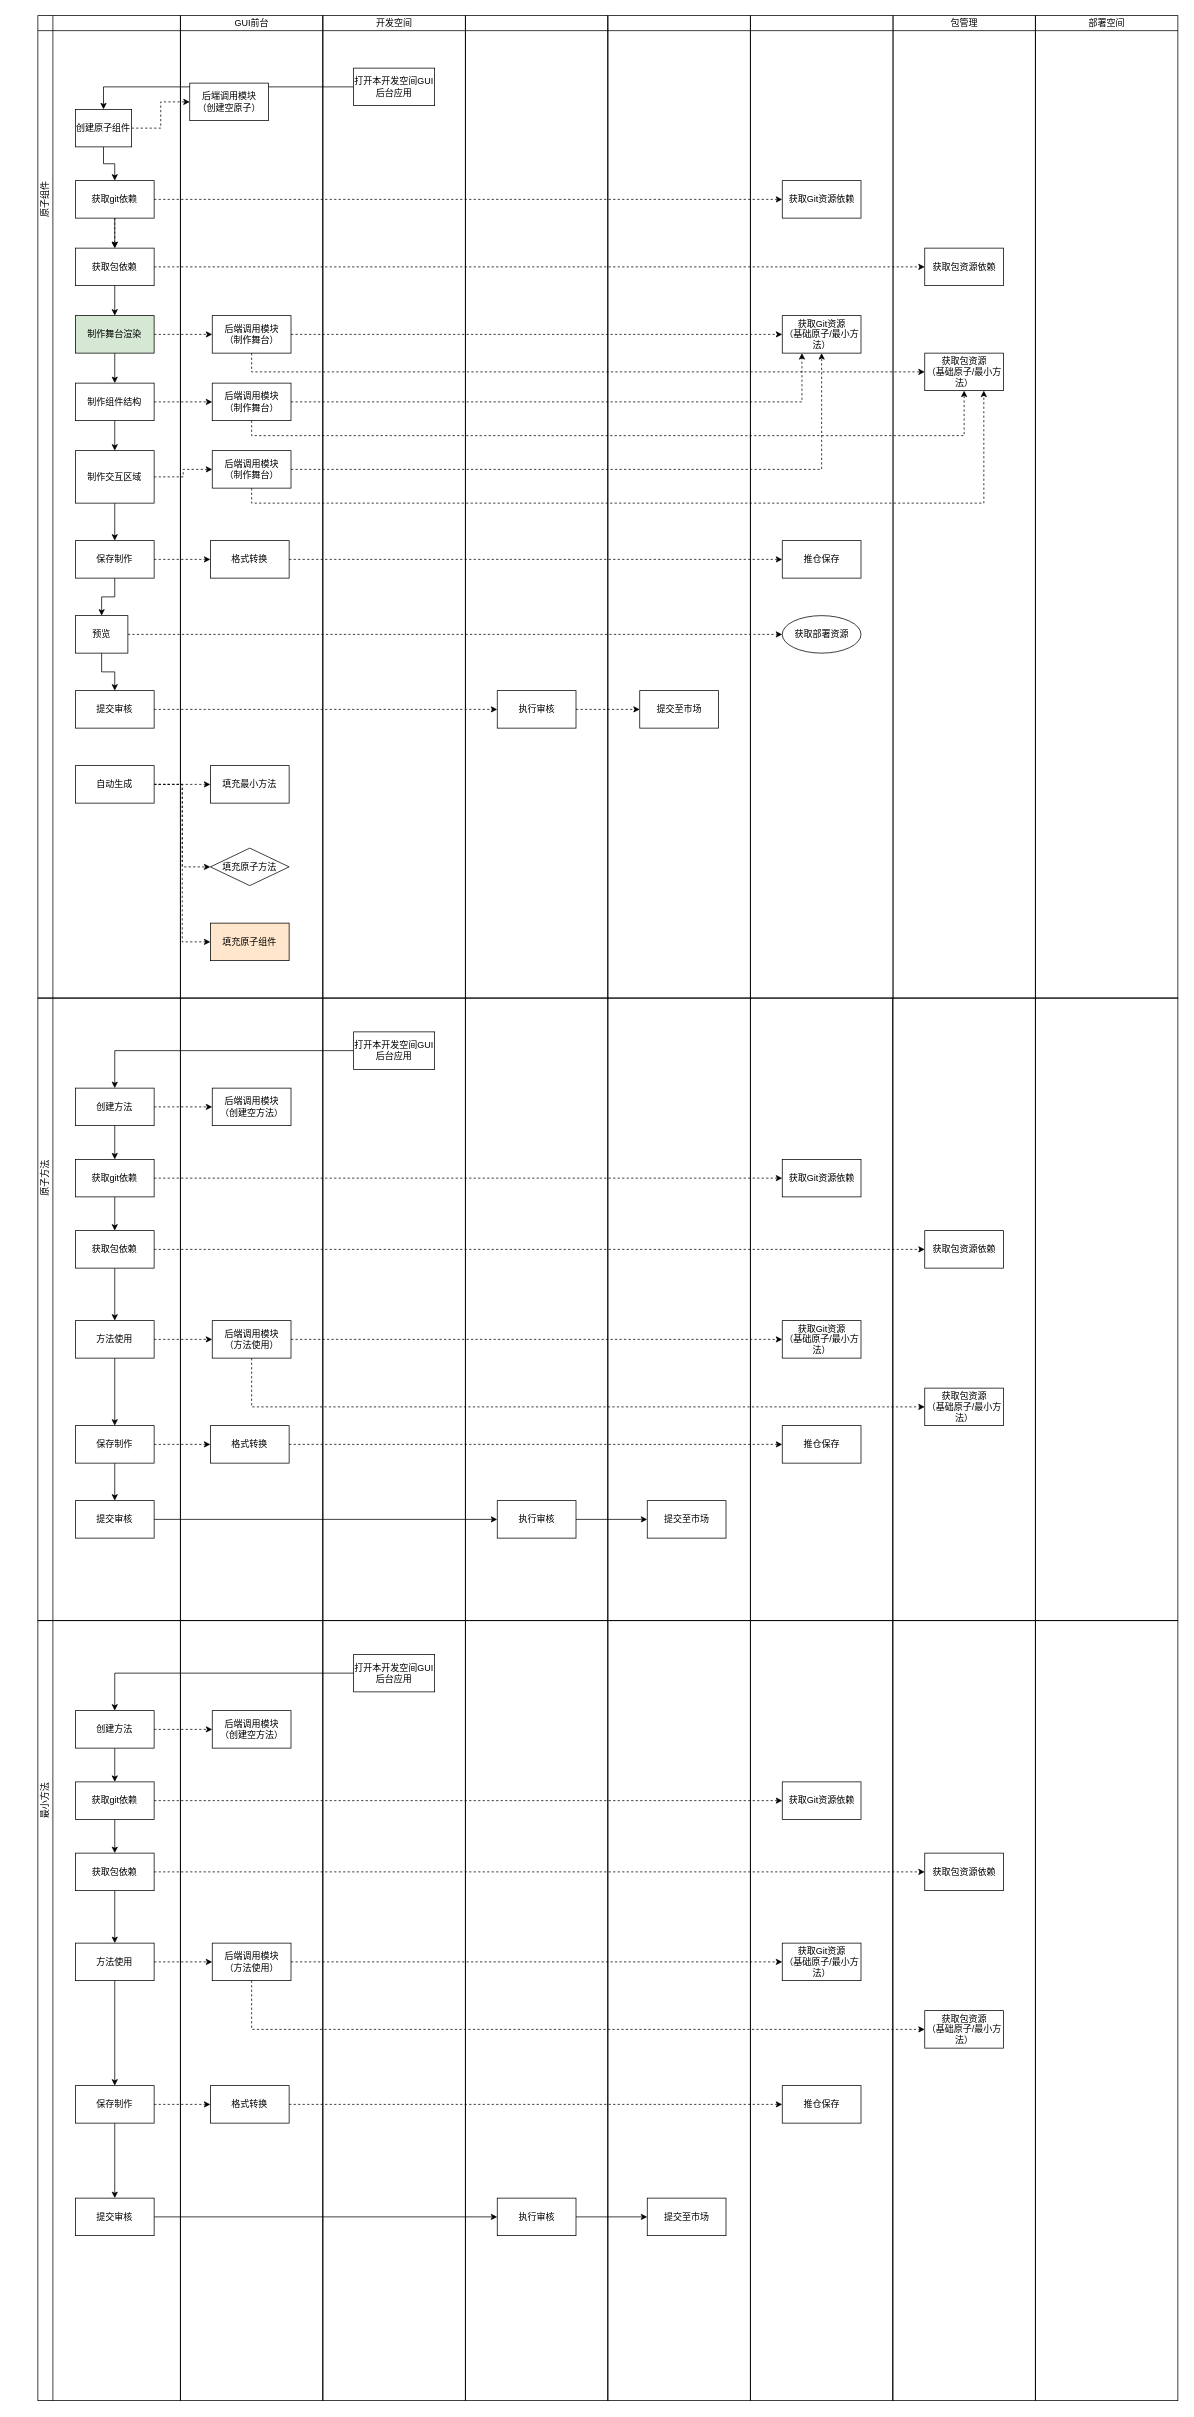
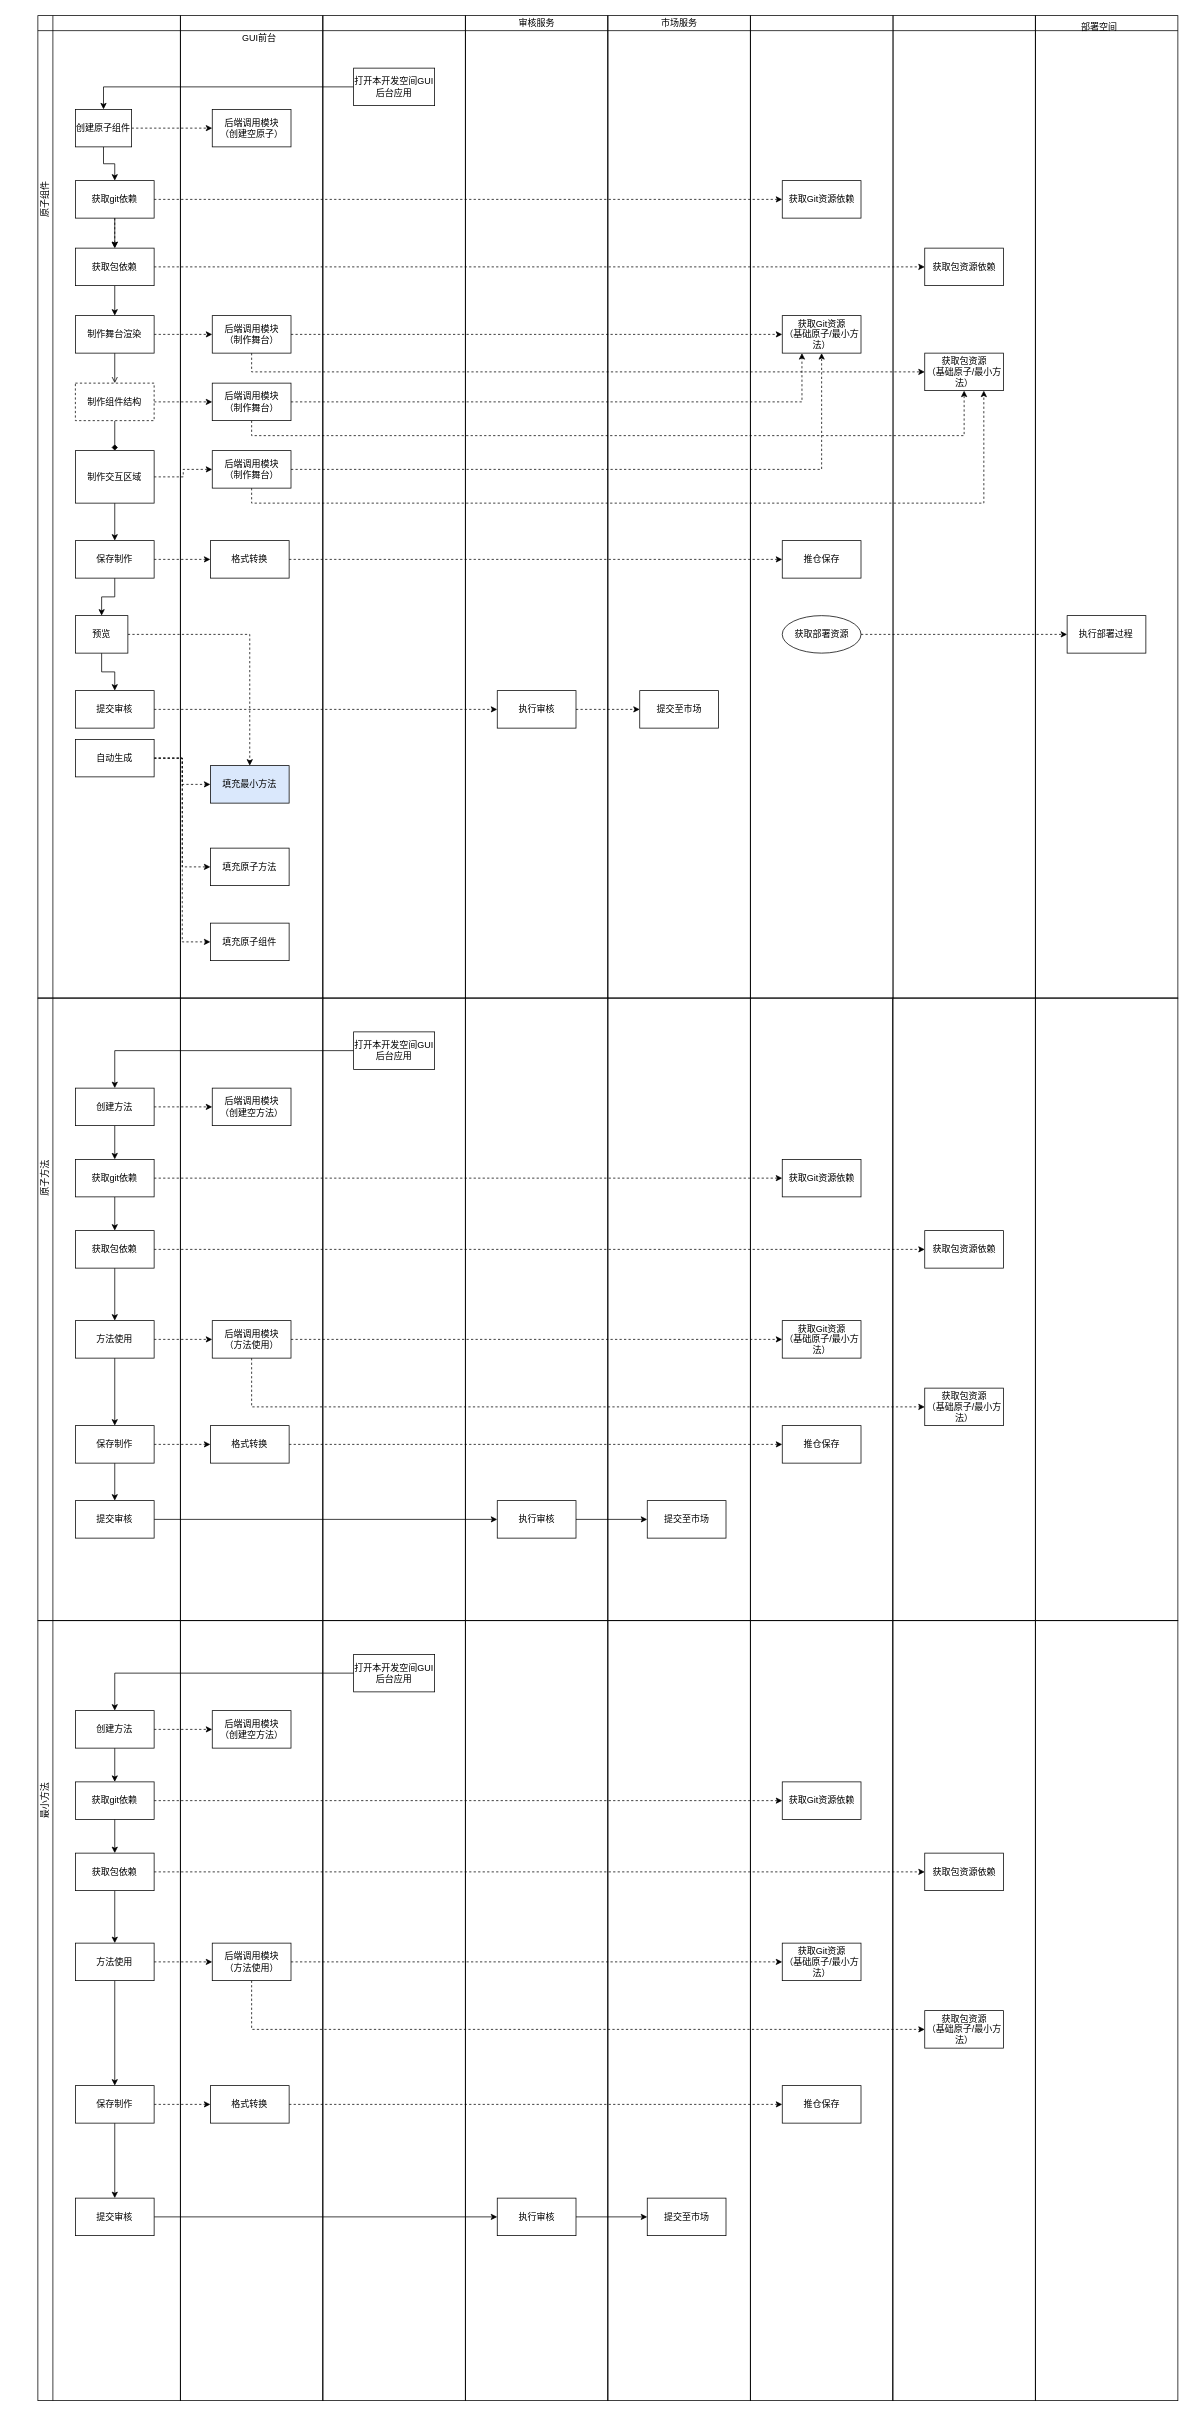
node "GUI前台": moved (252, 23) -> (259, 38)
node "开发空间": removed
node "审核服务": added
node "市场服务": added
node "包管理": removed
node "部署空间": moved (1107, 23) -> (1099, 27)
node "后端调用模块 （创建空原子）": moved (229, 102) -> (252, 128)
node "制作舞台渲染": fillcolor #d5e8d4 -> #ffffff
edge "制作舞台渲染" -> "制作组件结构": arrowhead classic -> open
node "制作组件结构": style solid -> dashed
edge "制作组件结构" -> "制作交互区域": arrowhead classic -> diamond
edge "预览" -> "获取部署资源": now "预览" -> "填充最小方法"
edge "获取部署资源" -> "执行部署过程": added
node "执行部署过程": added
node "自动生成": moved (115, 784) -> (115, 758)
node "填充最小方法": fillcolor #ffffff -> #dae8fc
node "填充原子方法": shape diamond -> rectangle
node "填充原子组件": fillcolor #ffe6cc -> #ffffff
